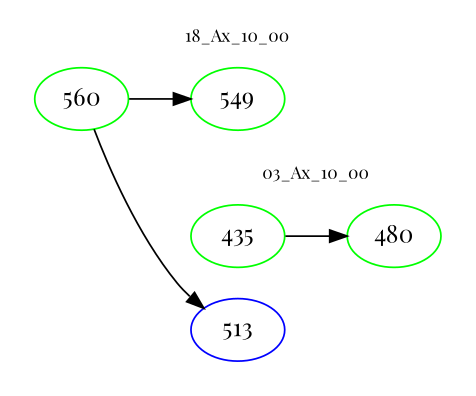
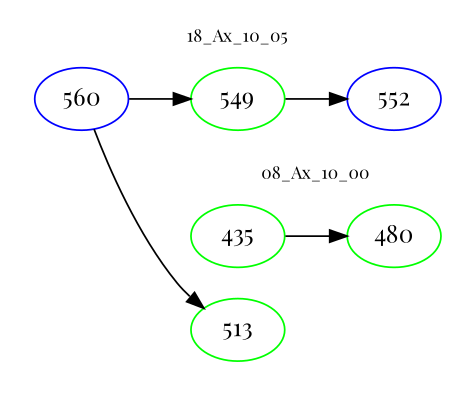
cluster "18_Ax_10_00": label "18_Ax_10_00" -> "18_Ax_10_05"
node "560": color green -> blue
node "552": added
cluster "03_Ax_10_00": label "03_Ax_10_00" -> "08_Ax_10_00"
node "513": color blue -> green
